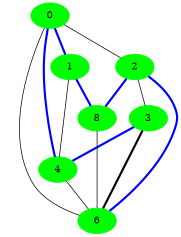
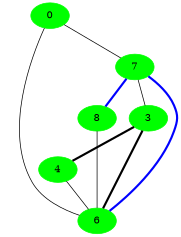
node "1": removed
node "2": label "2" -> "7"
edge "0" -- "4": removed
edge "3" -- "4": color blue -> black
